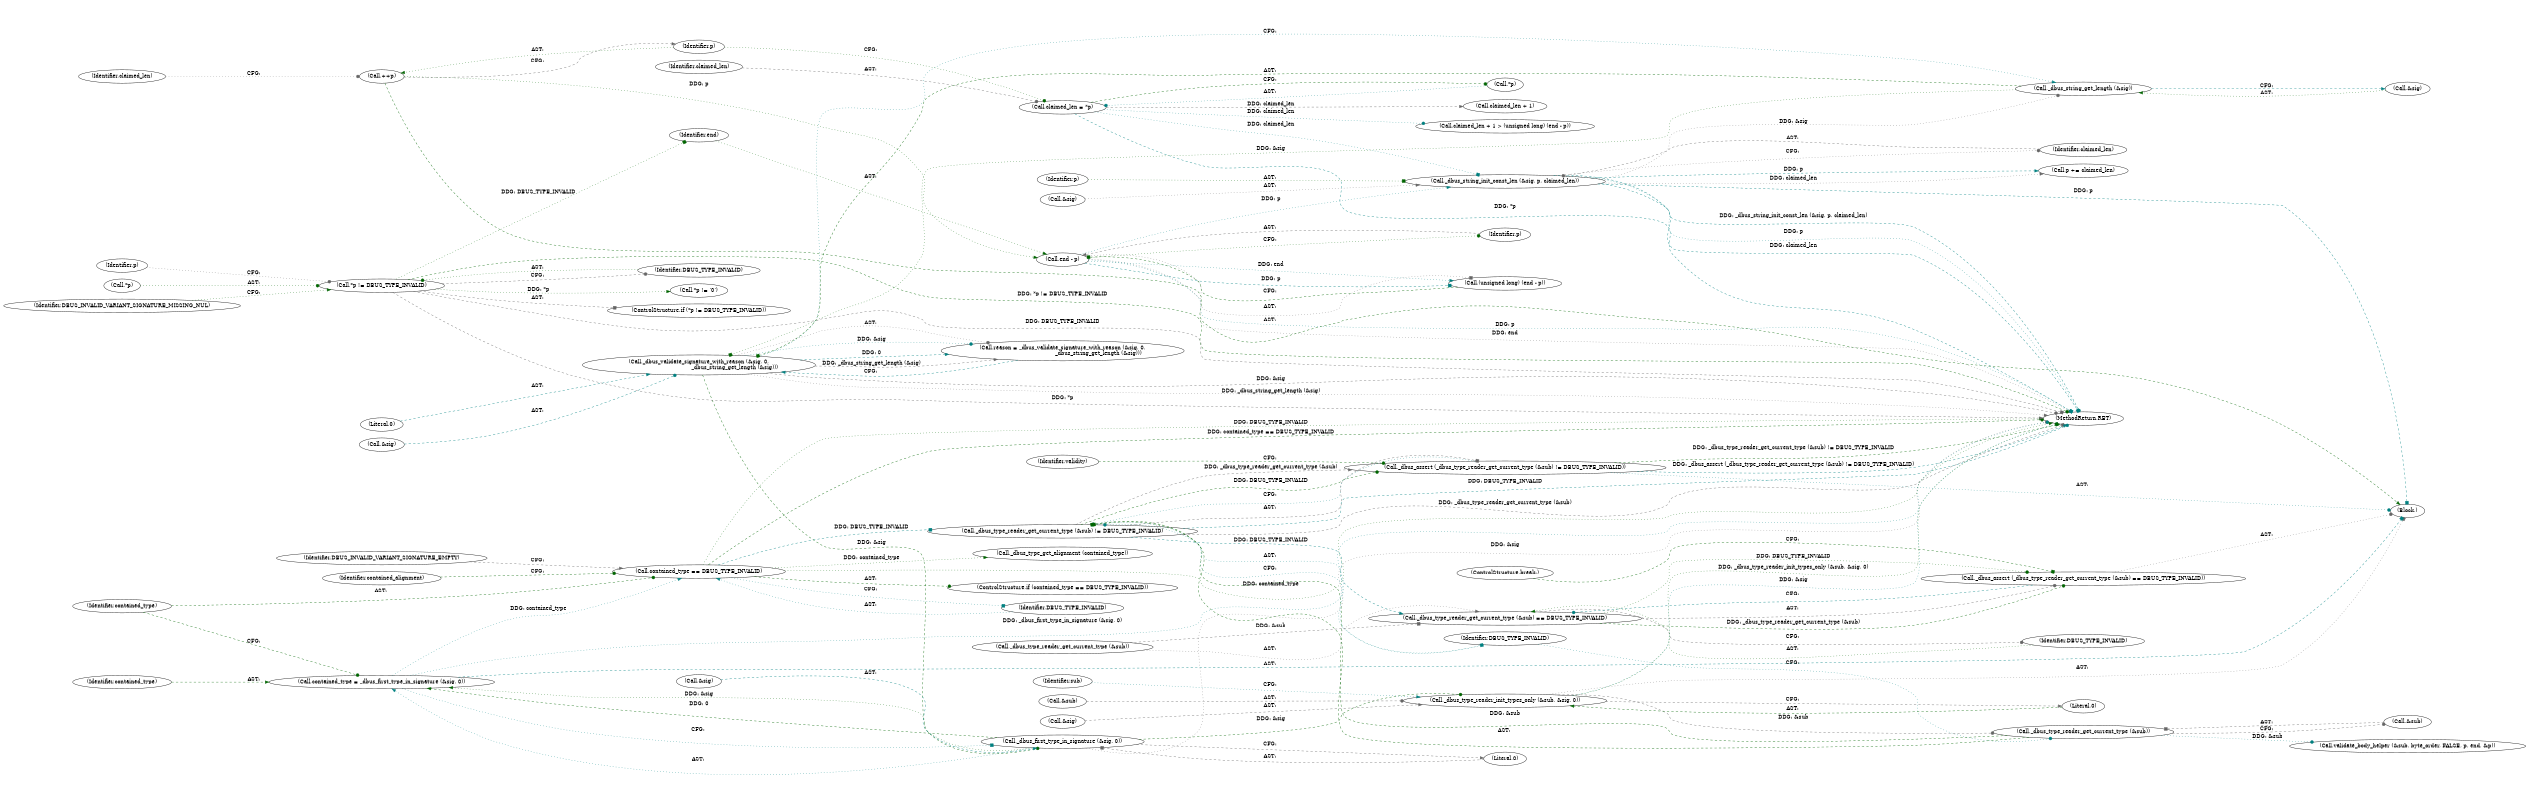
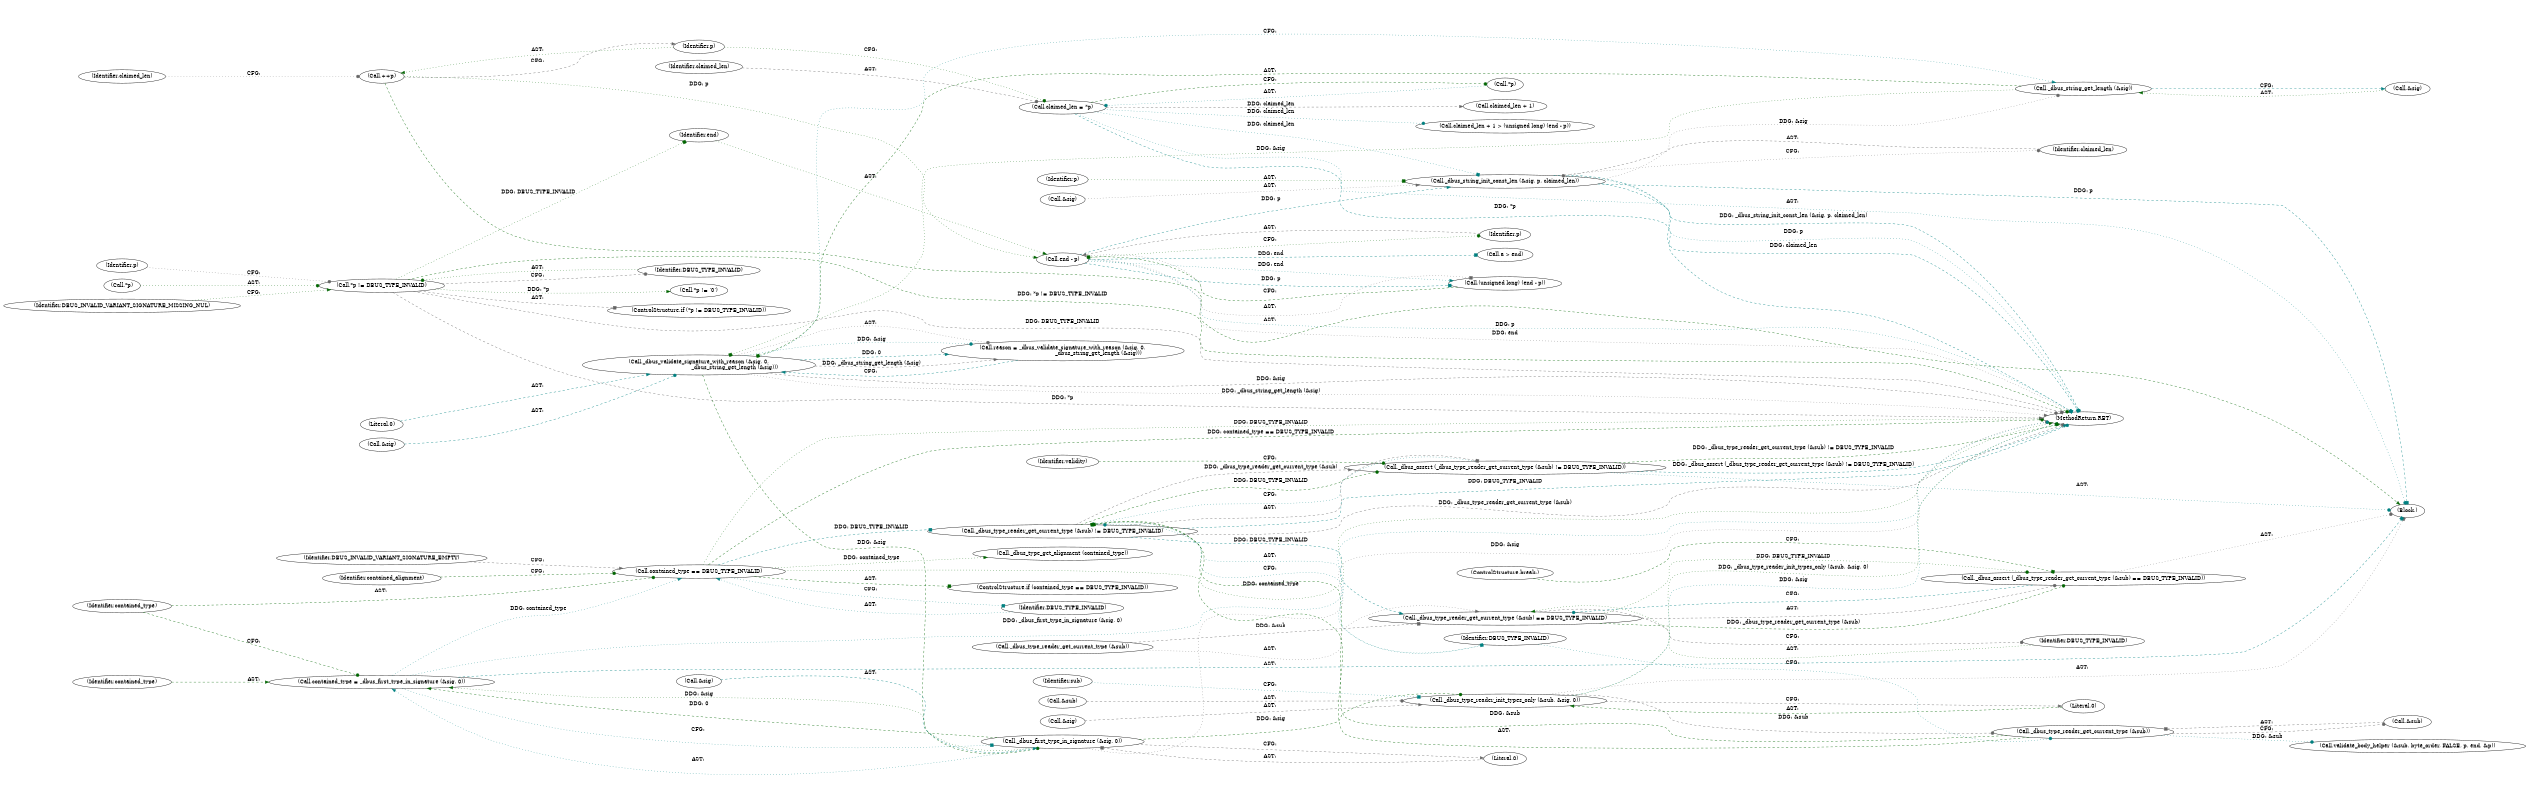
node "(Call,p += claimed_len)": removed
edge "(Call,claimed_len = *p)" -> "(Block,)": added, label "AST:"
edge "(Call,end - p)" -> "(Call,_dbus_string_init_const_len (&sig, p, claimed_len))": style dotted -> dashed
node "(Call,a > end)": added
edge "(Call,contained_type == DBUS_TYPE_INVALID)" -> "(ControlStructure,if (contained_type == DBUS_TYPE_INVALID))": arrowhead dot -> box
edge "(Identifier,sub)" -> "(Call,_dbus_type_reader_init_types_only (&sub, &sig, 0))": arrowhead normal -> box
